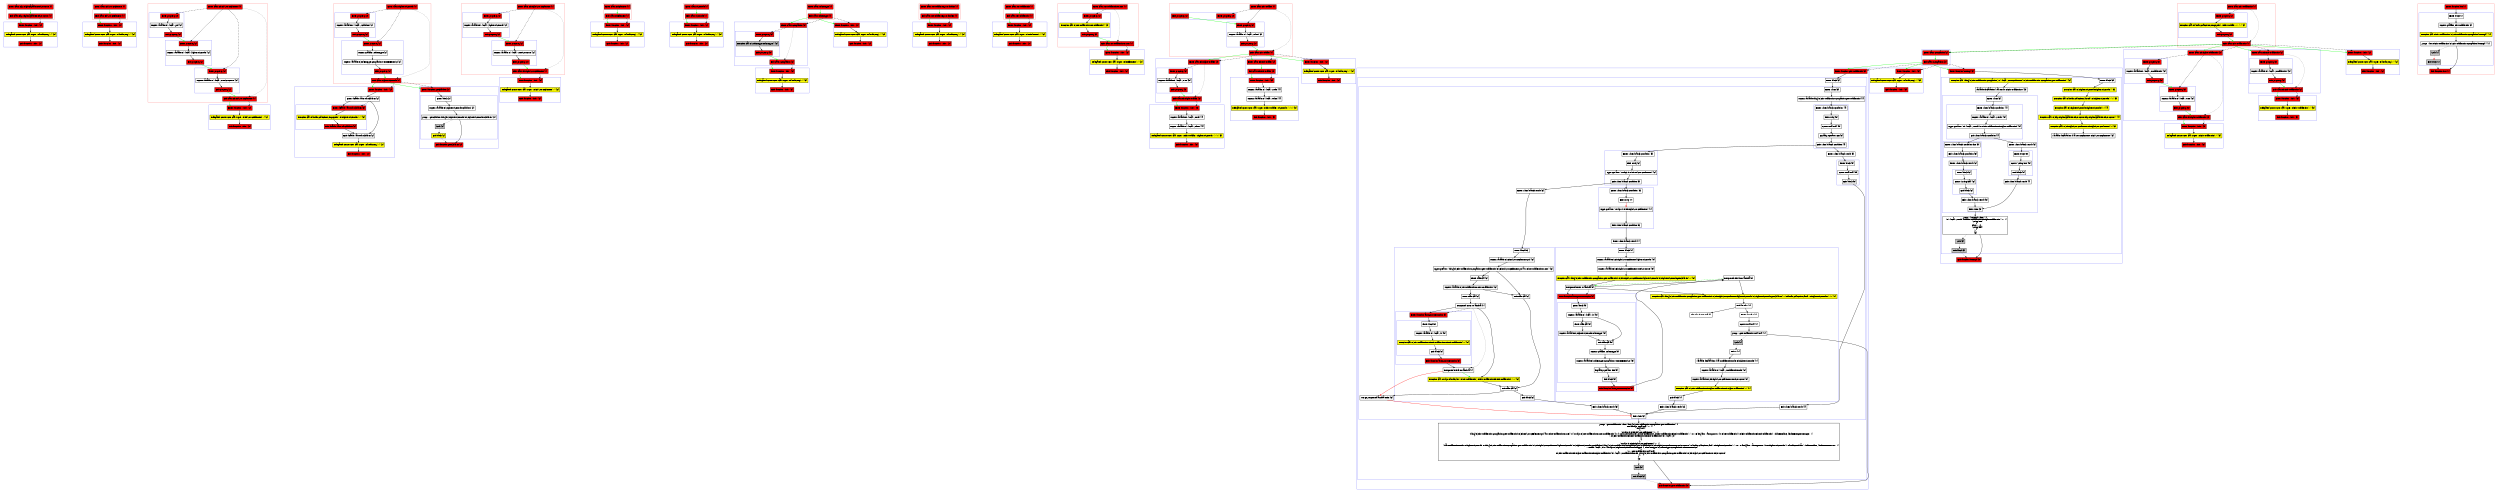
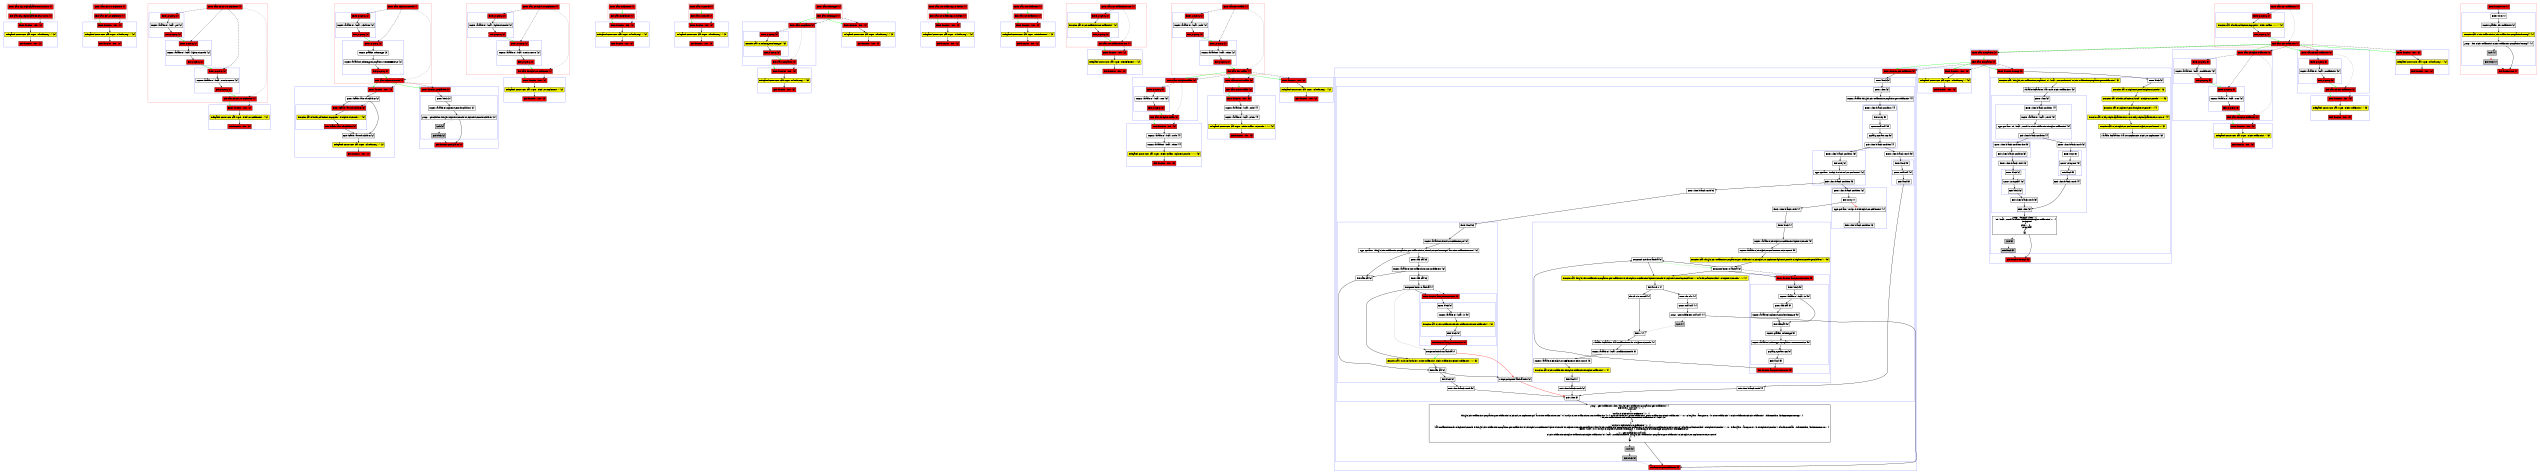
node "Access variable R|<local>/node| [2]": added
node "Function call: R|/TokenType.TokenType|() [3]": fillcolor gray -> yellow
node "Exit block [2]": fillcolor yellow -> gray
edge "Exit when branch condition [6]" -> "Enter when branch result [7]": now "Exit $subj [7]" -> "Enter when branch result [7]"
edge "Lhs of ?: is not null [7]" -> "Exit ?: [7]": added
